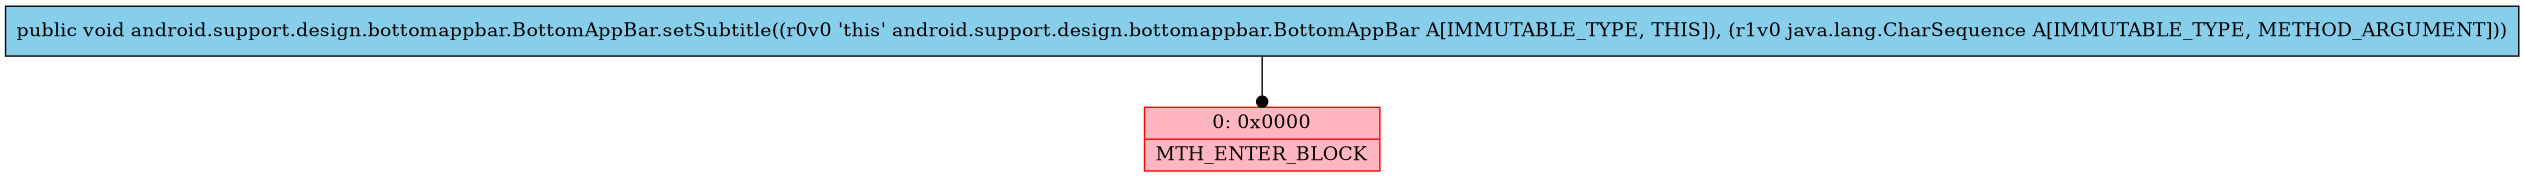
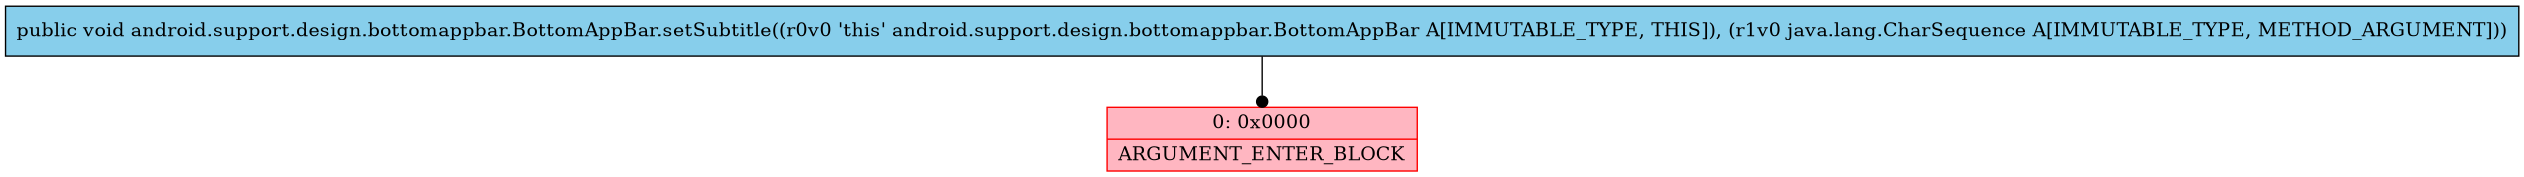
node "0: 0x0000": text "MTH_ENTER_BLOCK" -> "ARGUMENT_ENTER_BLOCK"
